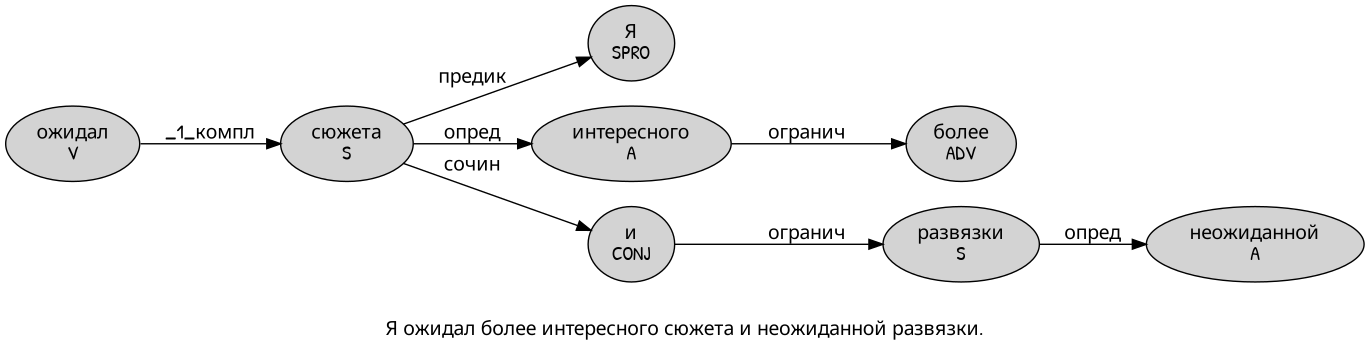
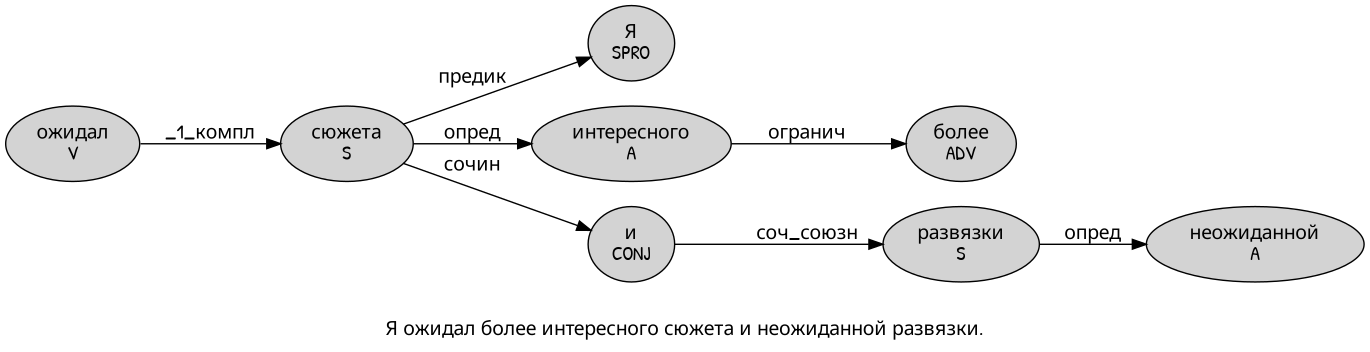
edge "и CONJ" -> "развязки S": label "огранич" -> "соч_союзн"
